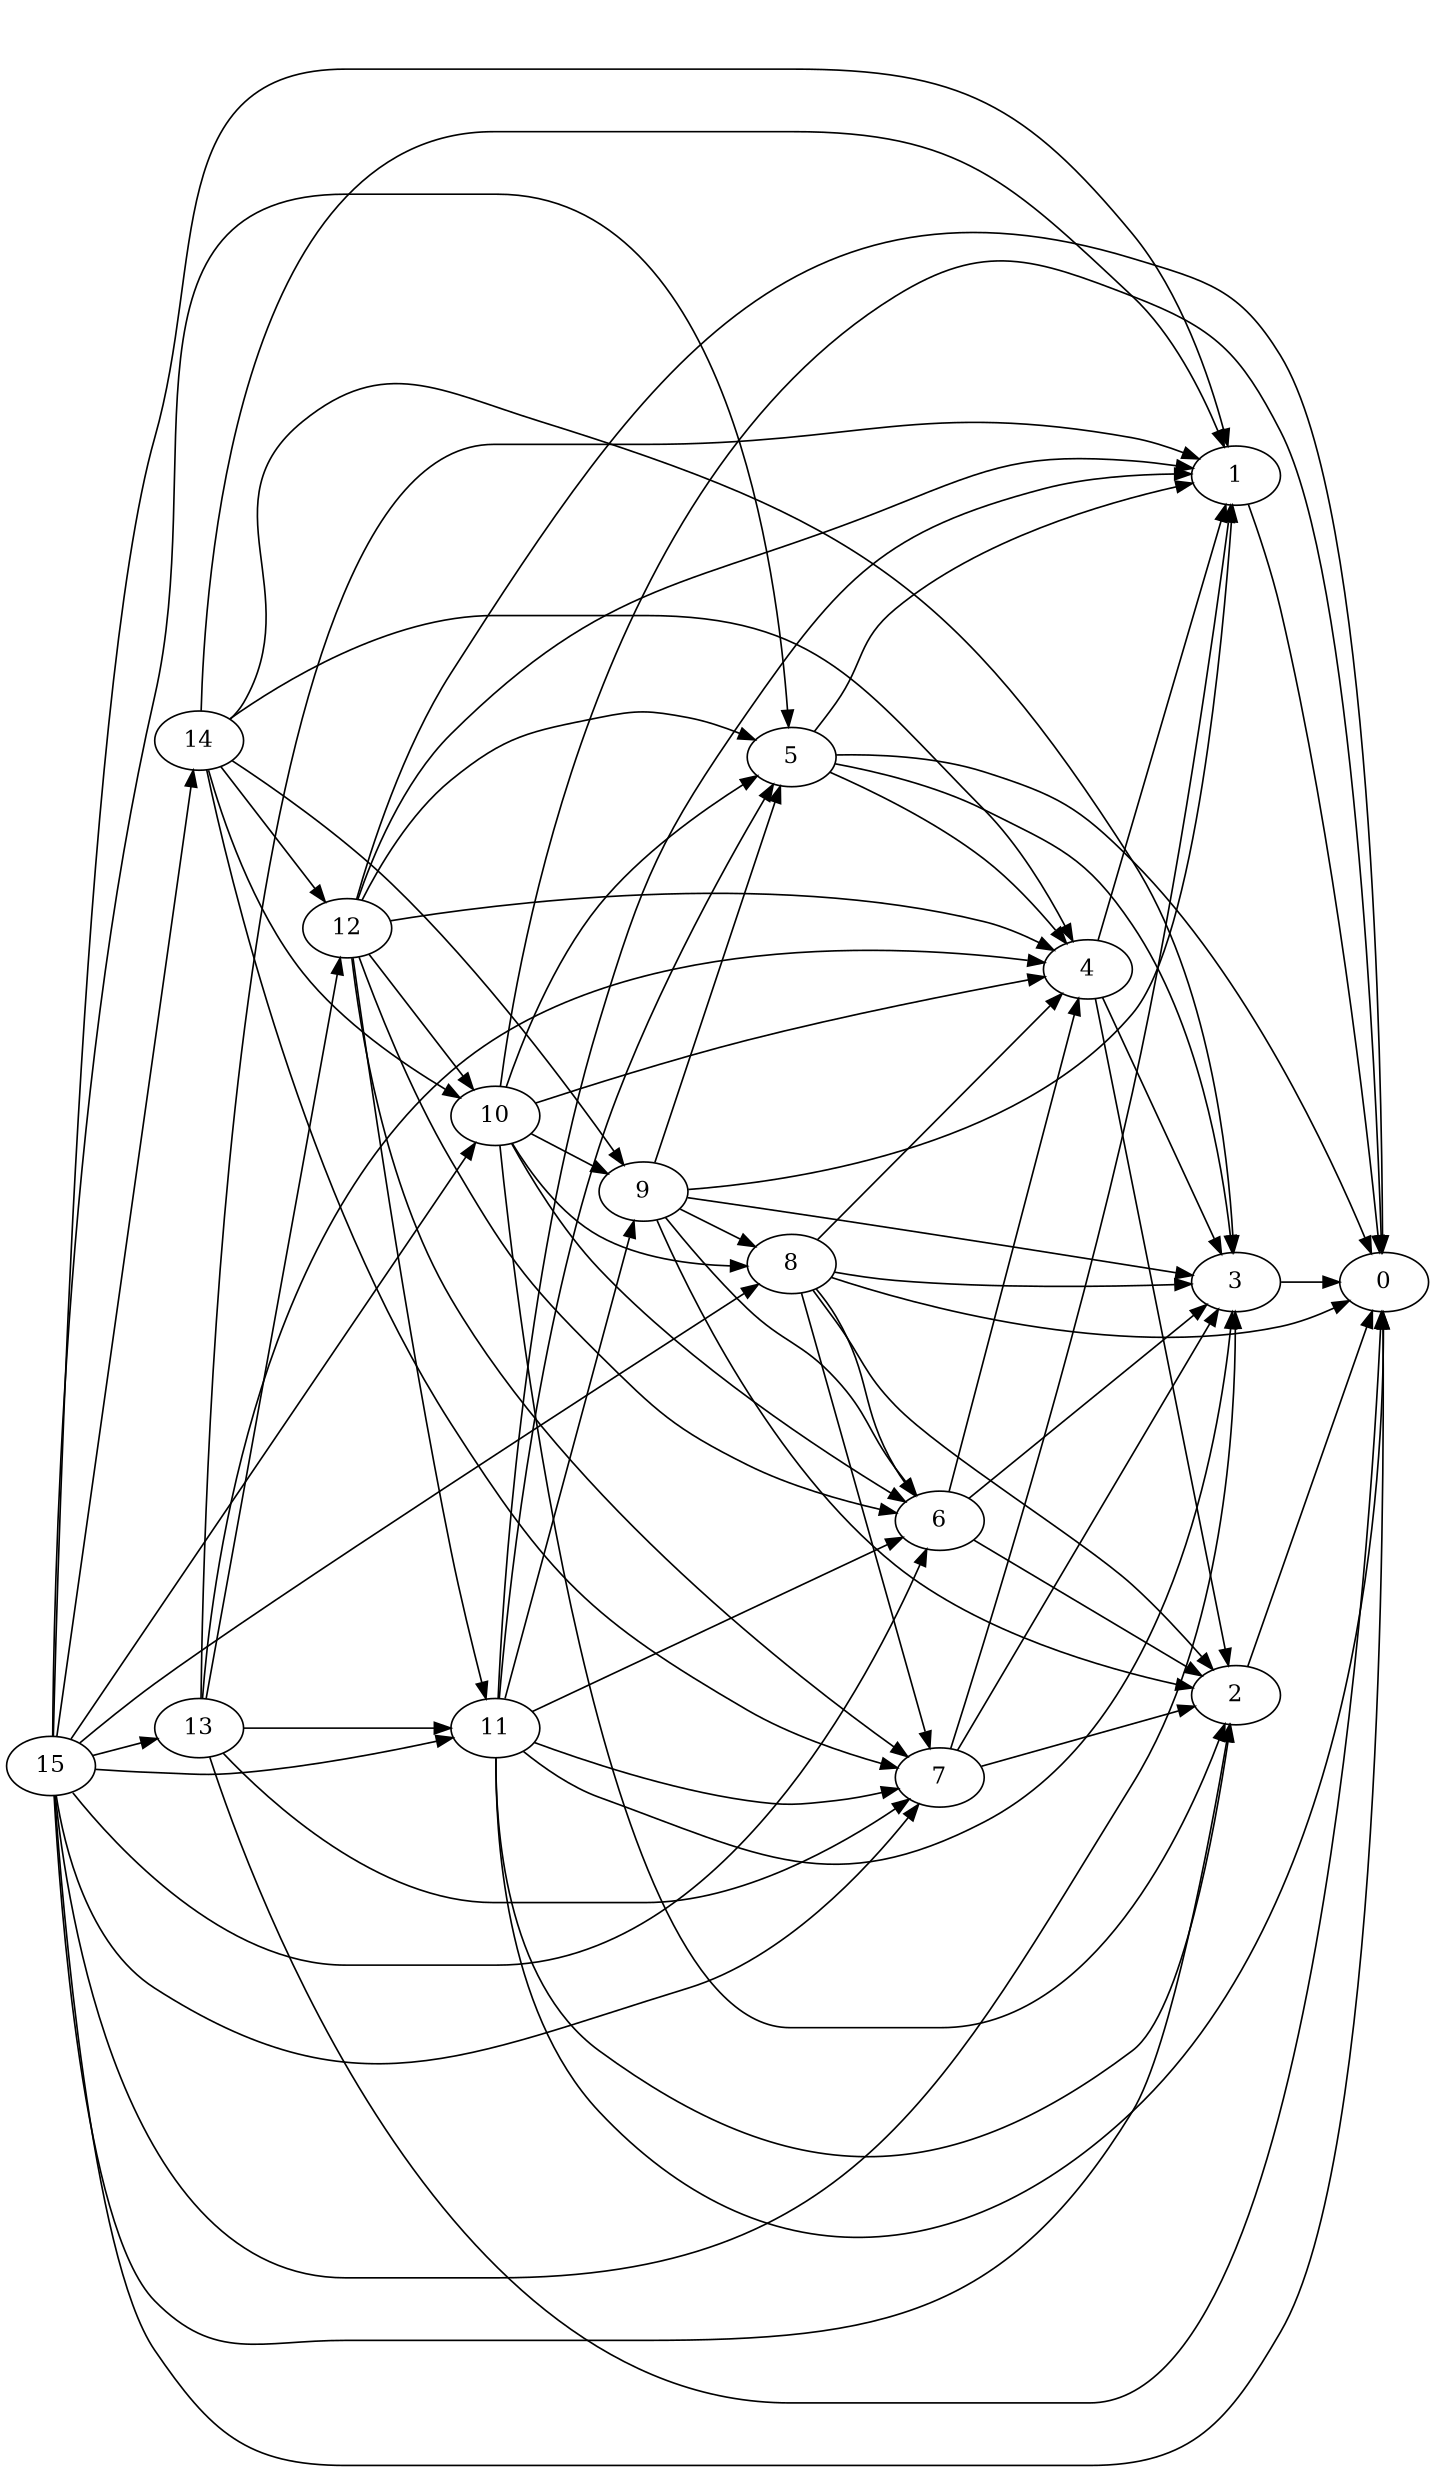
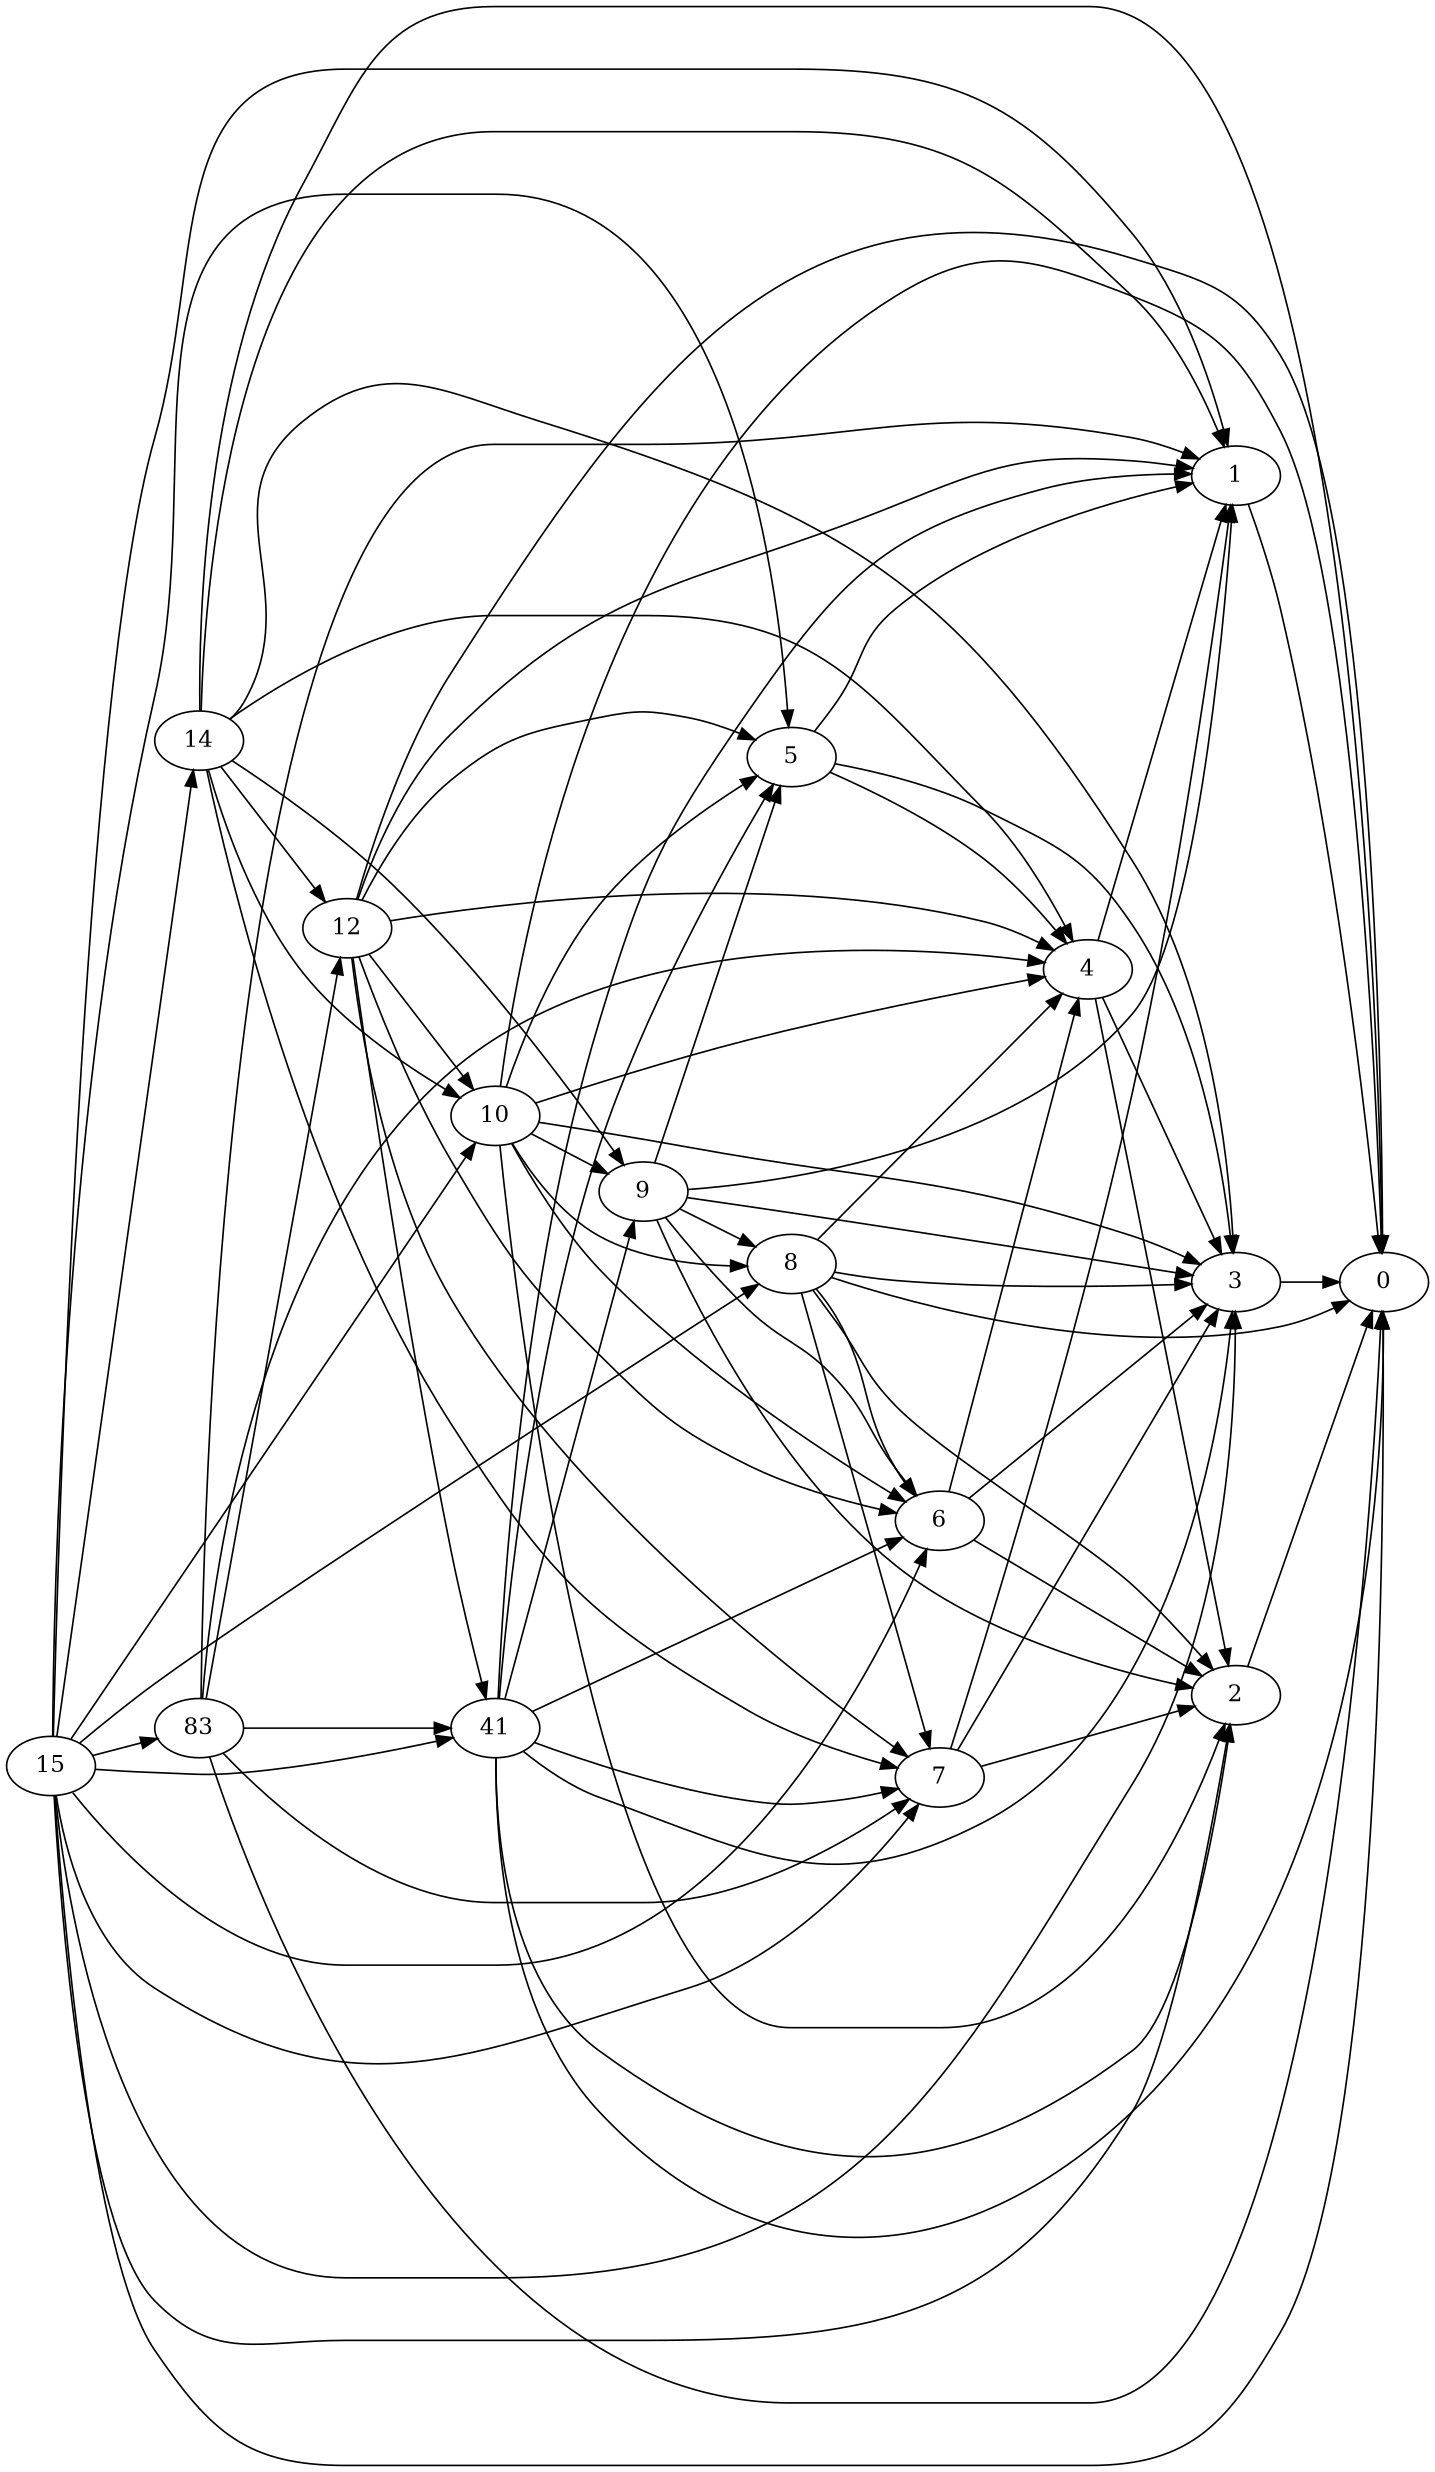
edge "5" -> "0": now "14" -> "0"
edge "10" -> "3": added
node "13": label "13" -> "83"
node "11": label "11" -> "41"
